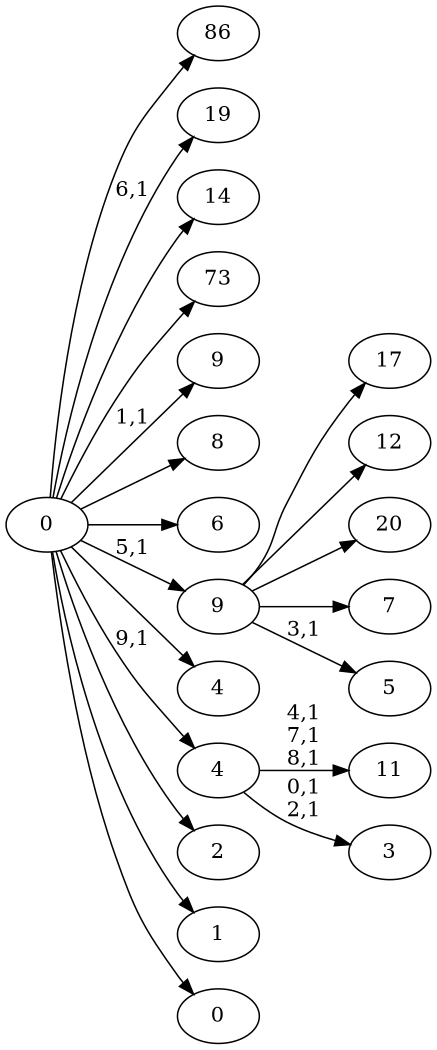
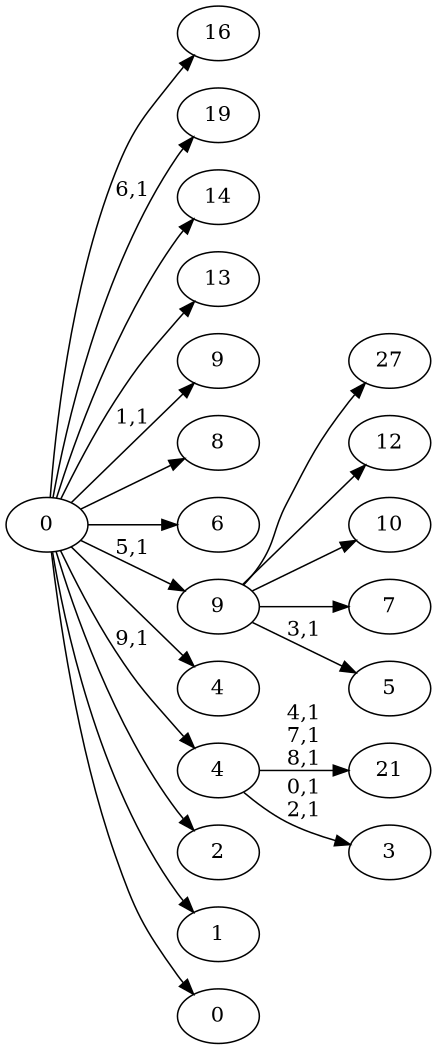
node "86": label "86" -> "16"
node "73": label "73" -> "13"
node "17": label "17" -> "27"
node "20": label "20" -> "10"
node "11": label "11" -> "21"
